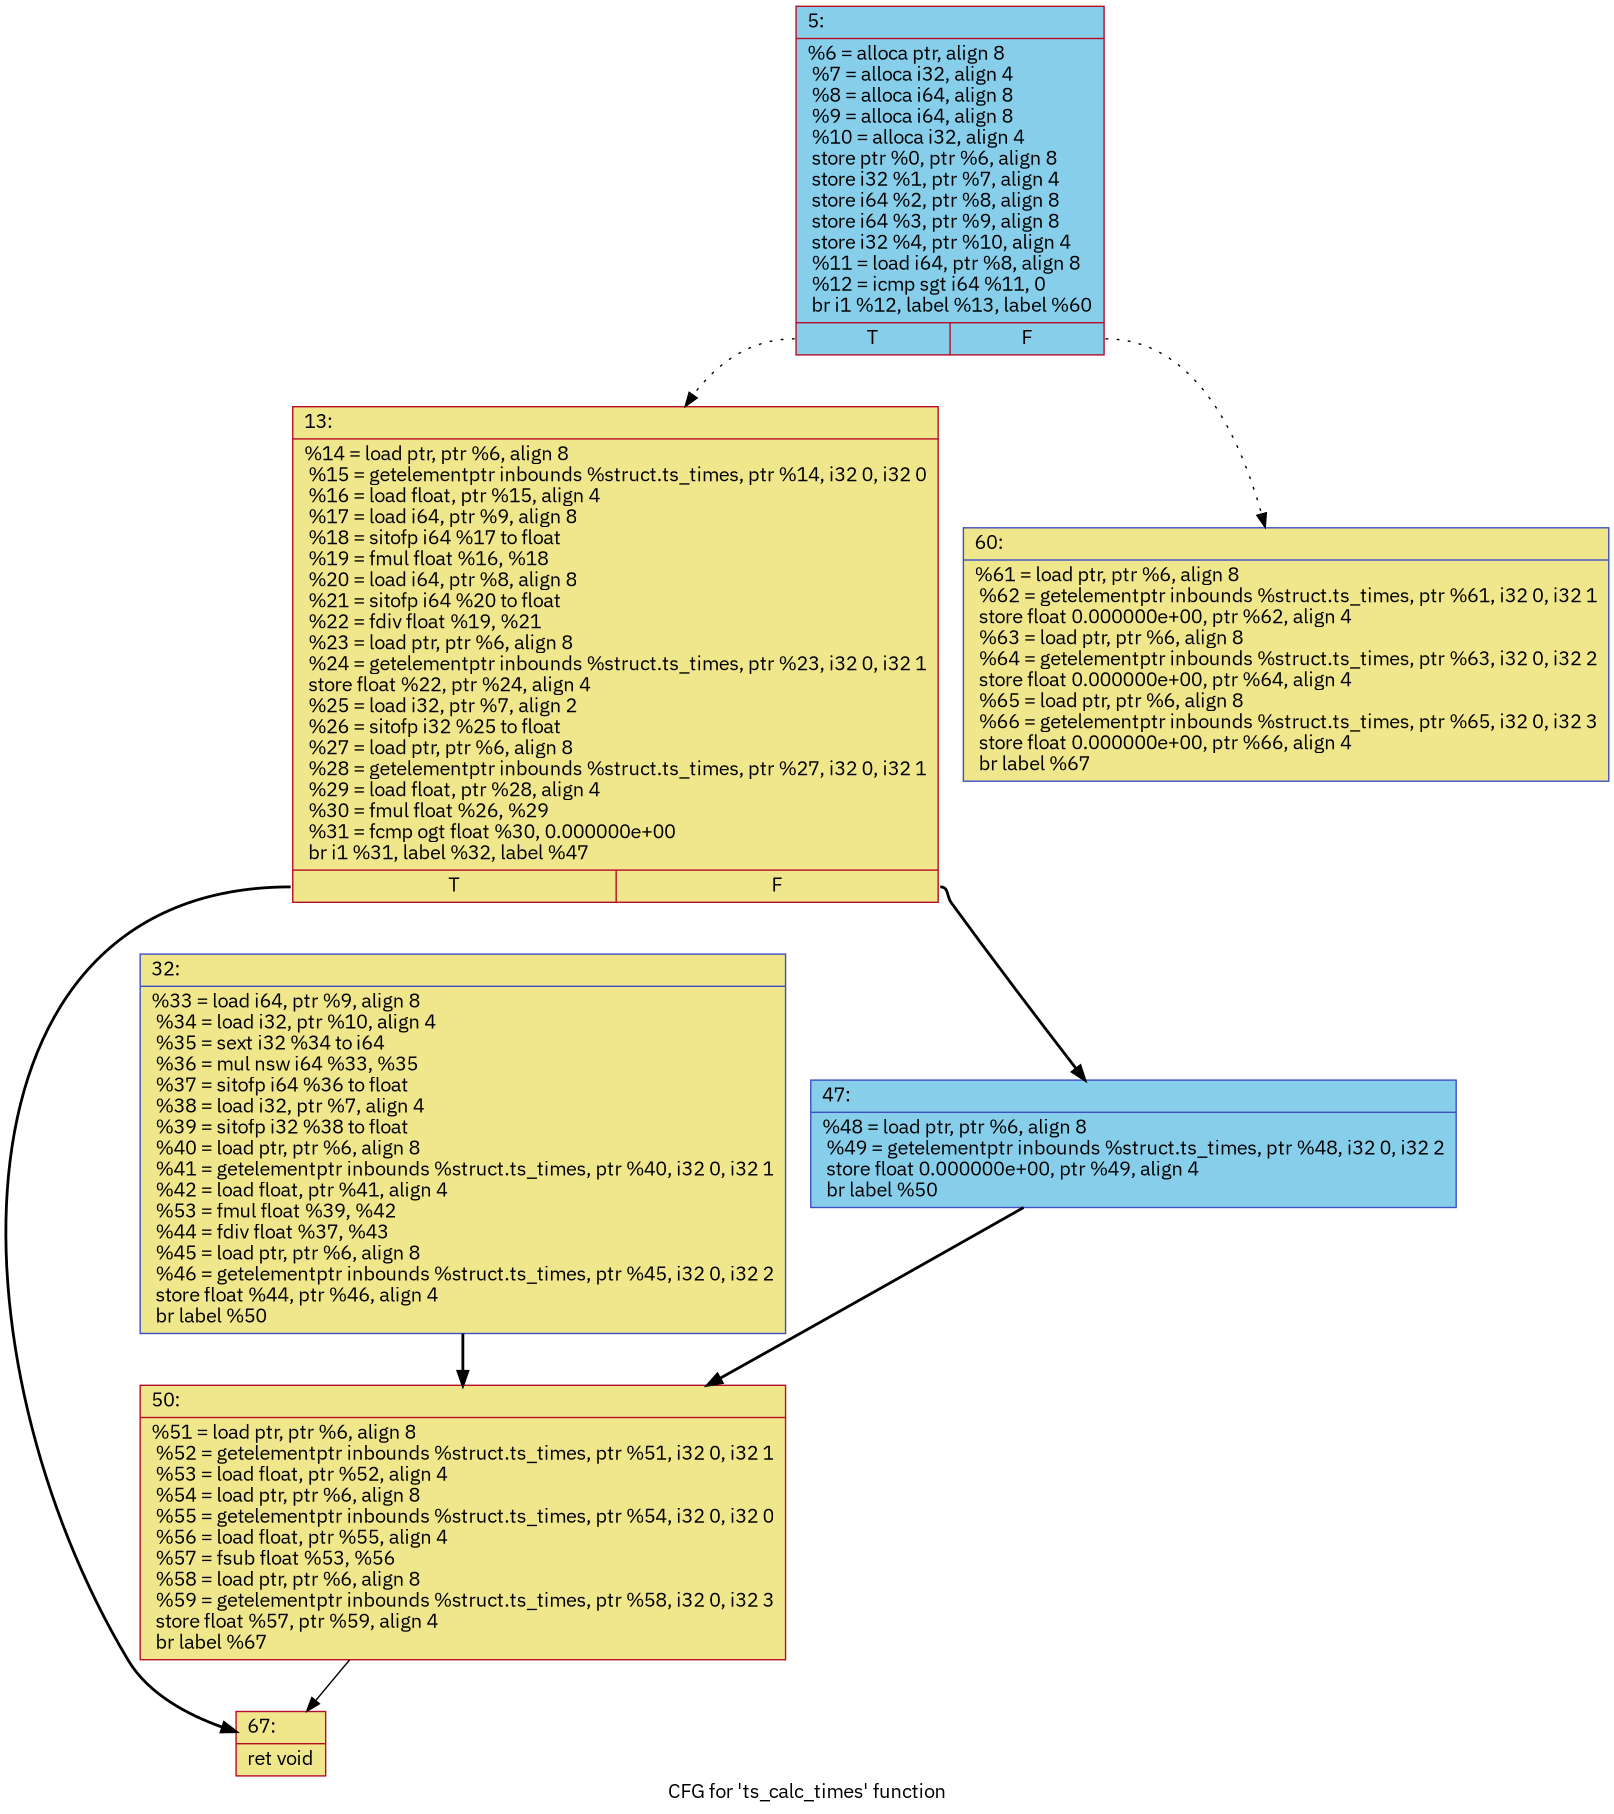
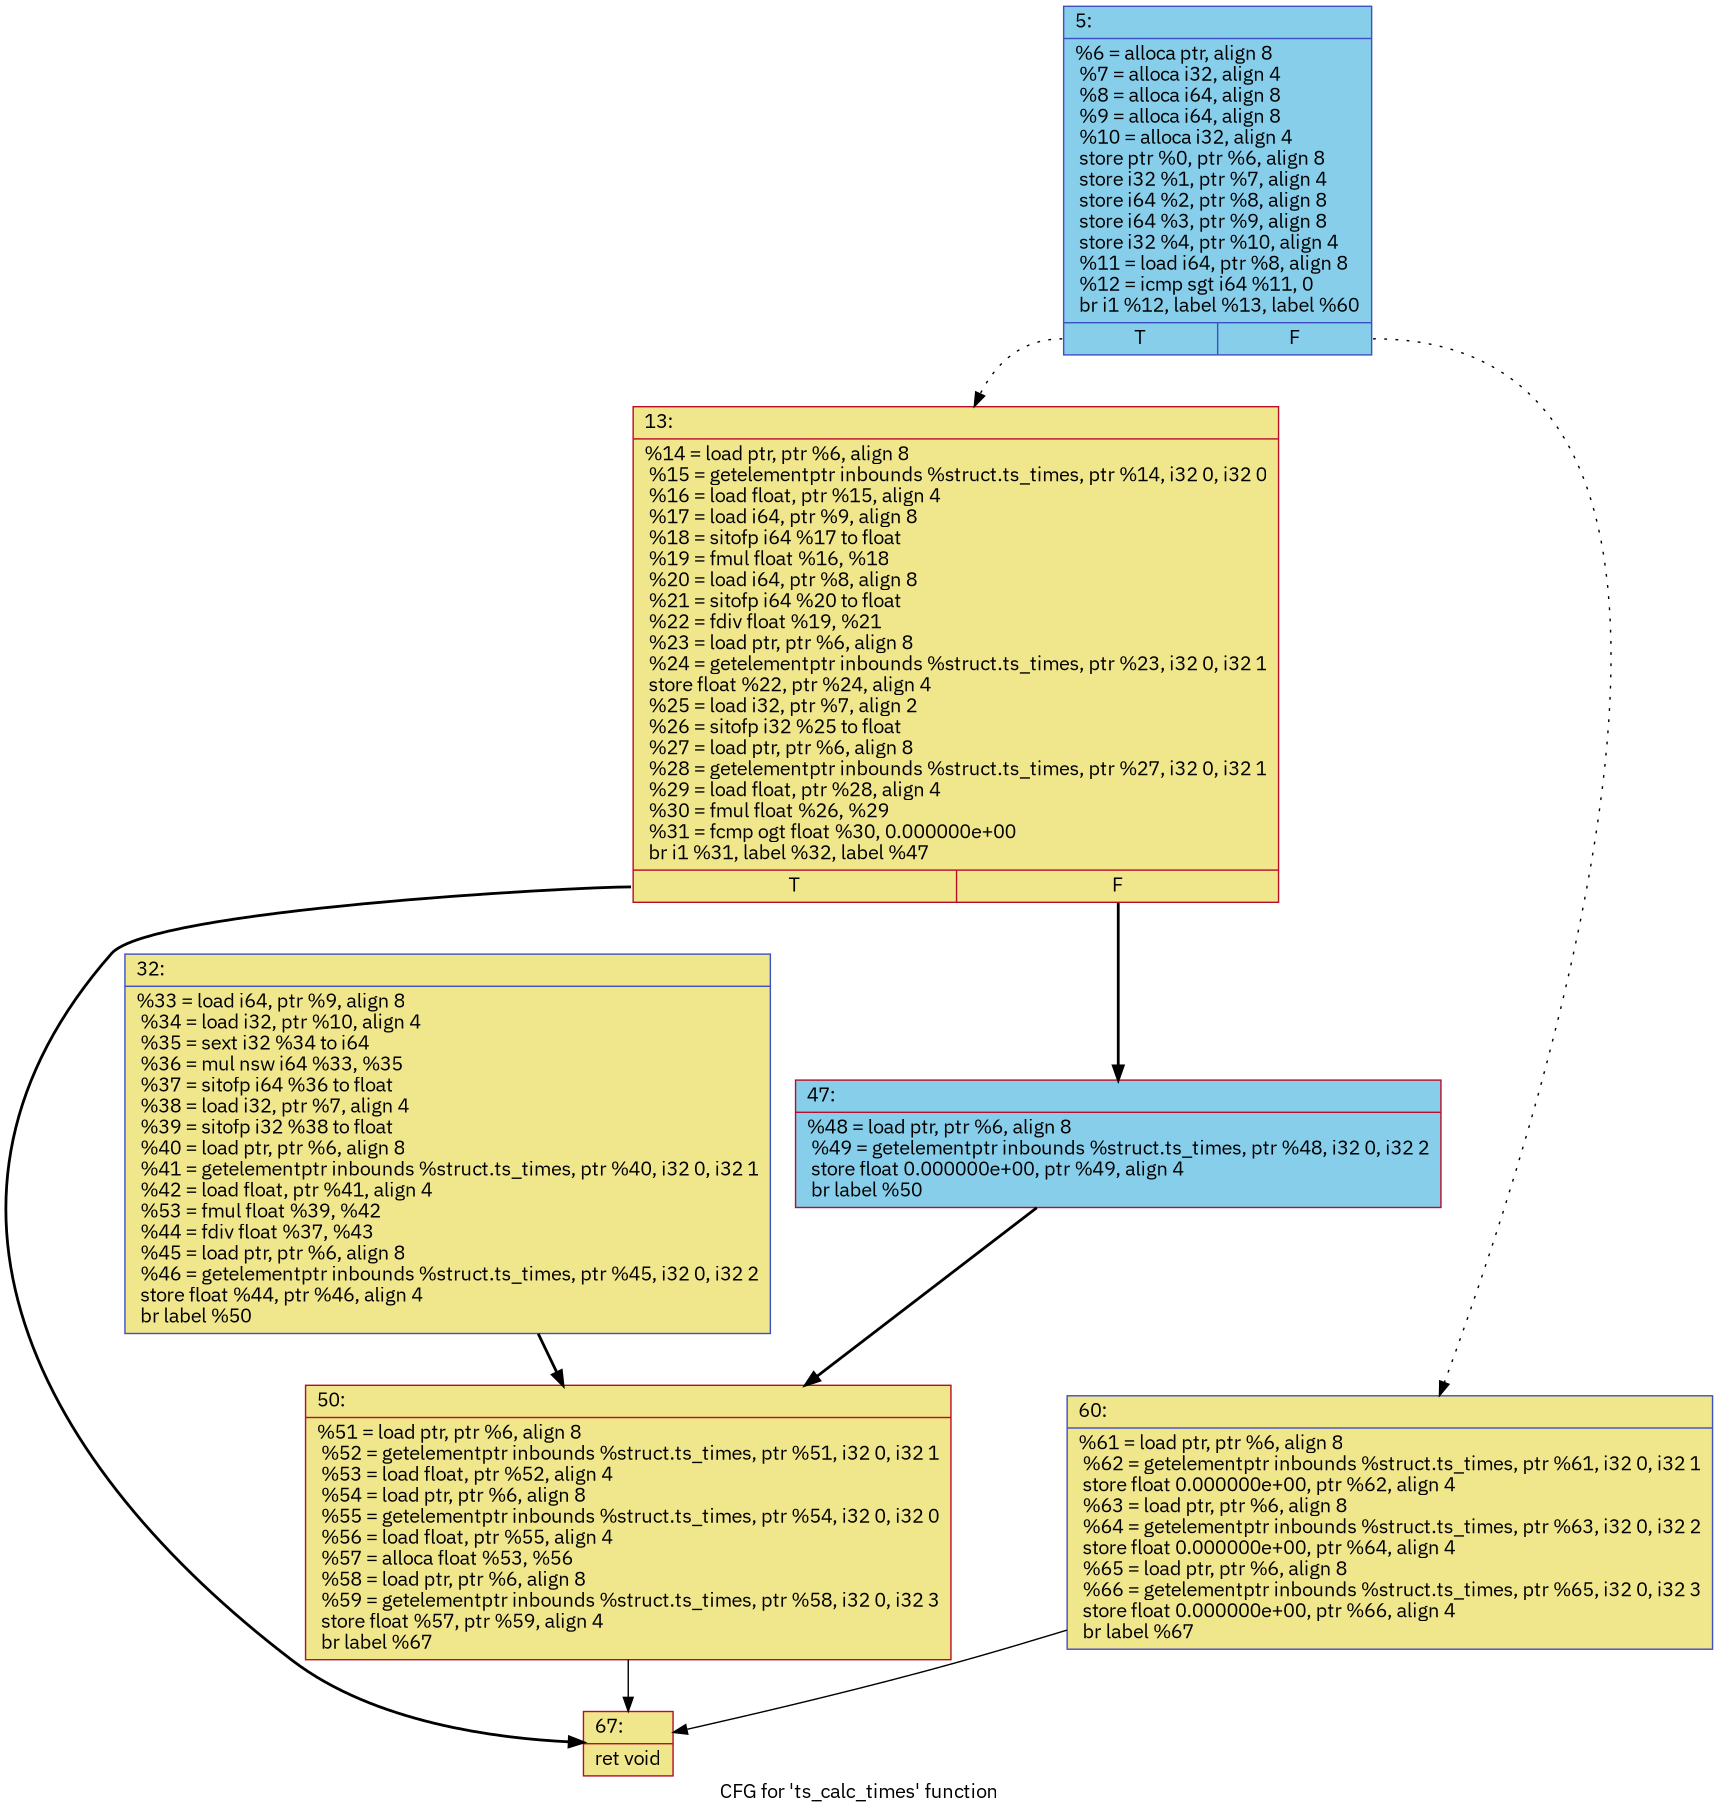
node "5:": color #b70d28ff -> #3d50c3ff
node "47:": color #3d50c3ff -> #b70d28ff
node "50:": text "%57 = fsub float %53, %56" -> "%57 = alloca float %53, %56"
edge "60:" -> "67:": added
